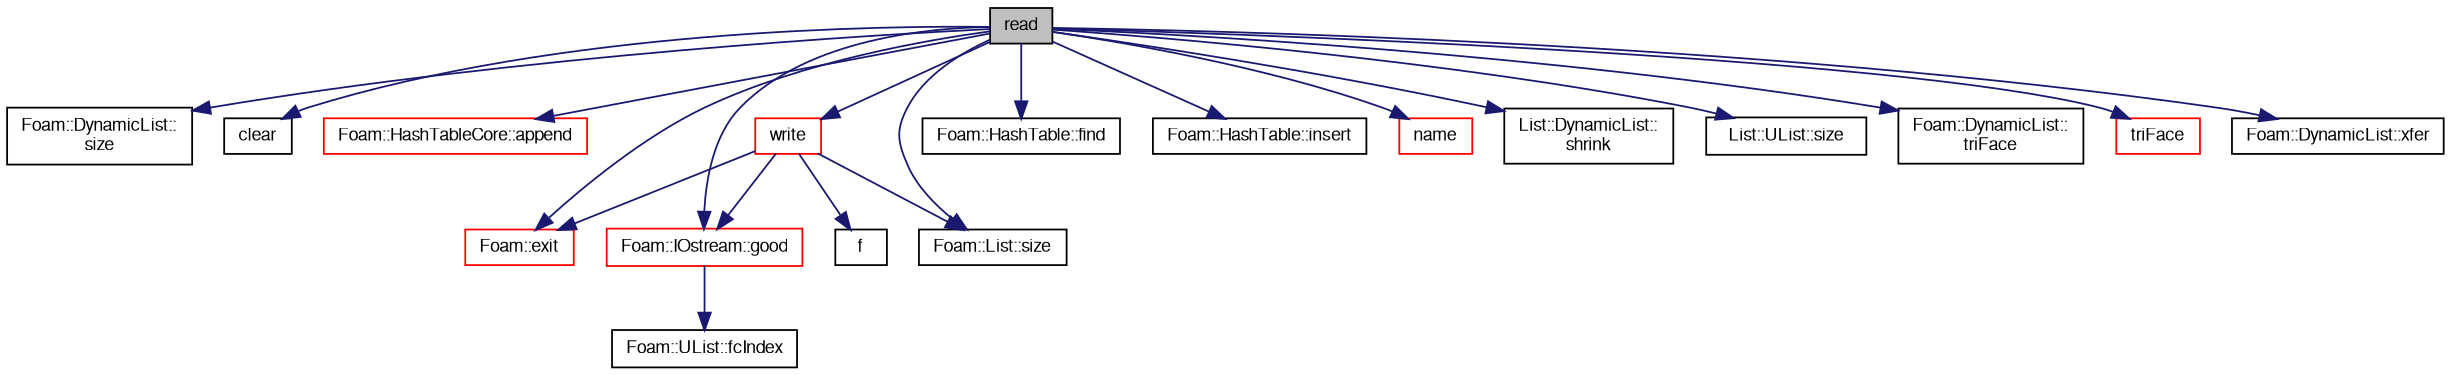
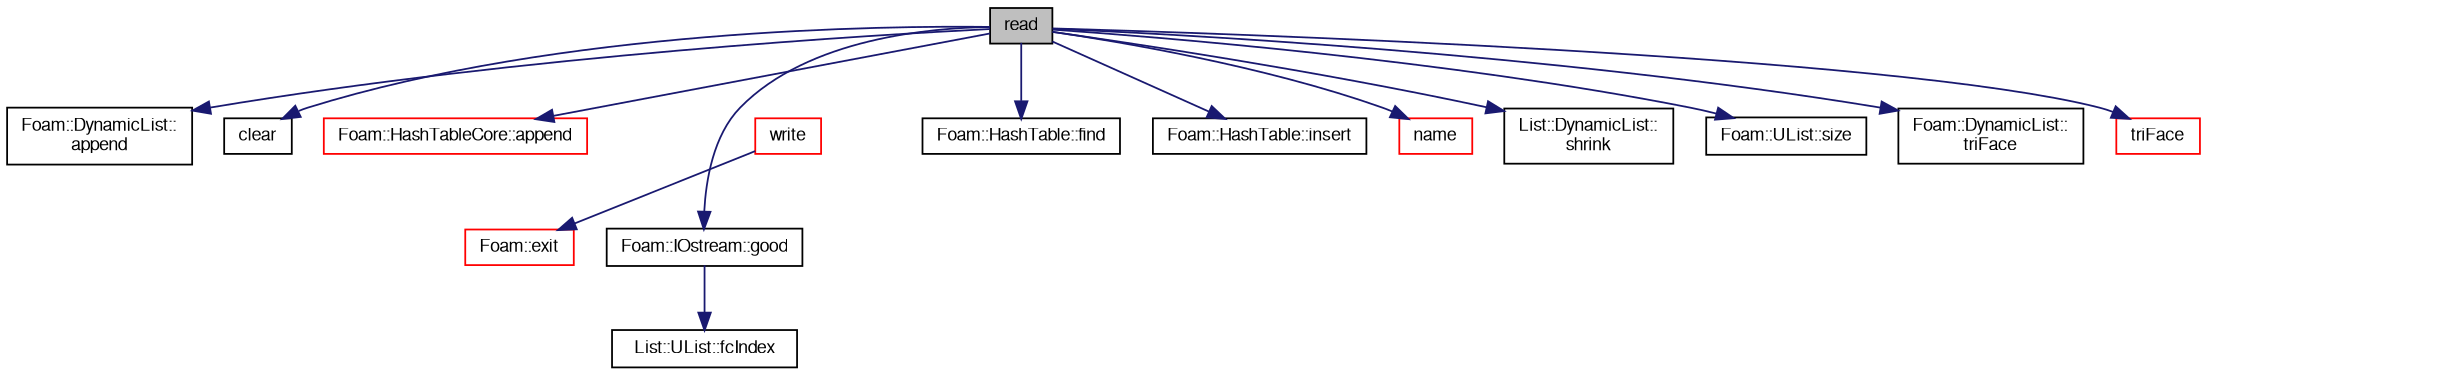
edge "read" -> "write": removed
edge "read" -> "Foam::exit": removed
node "Foam::DynamicList:: size": label "Foam::DynamicList:: size" -> "Foam::DynamicList:: append"
node "List::UList::size": label "List::UList::size" -> "Foam::UList::size"
node "Foam::DynamicList::xfer": removed
edge "write" -> "Foam::IOstream::good": removed
node "Foam::IOstream::good": color red -> black
node "f": removed
node "Foam::List::size": removed
node "Foam::UList::fcIndex": label "Foam::UList::fcIndex" -> "List::UList::fcIndex"
